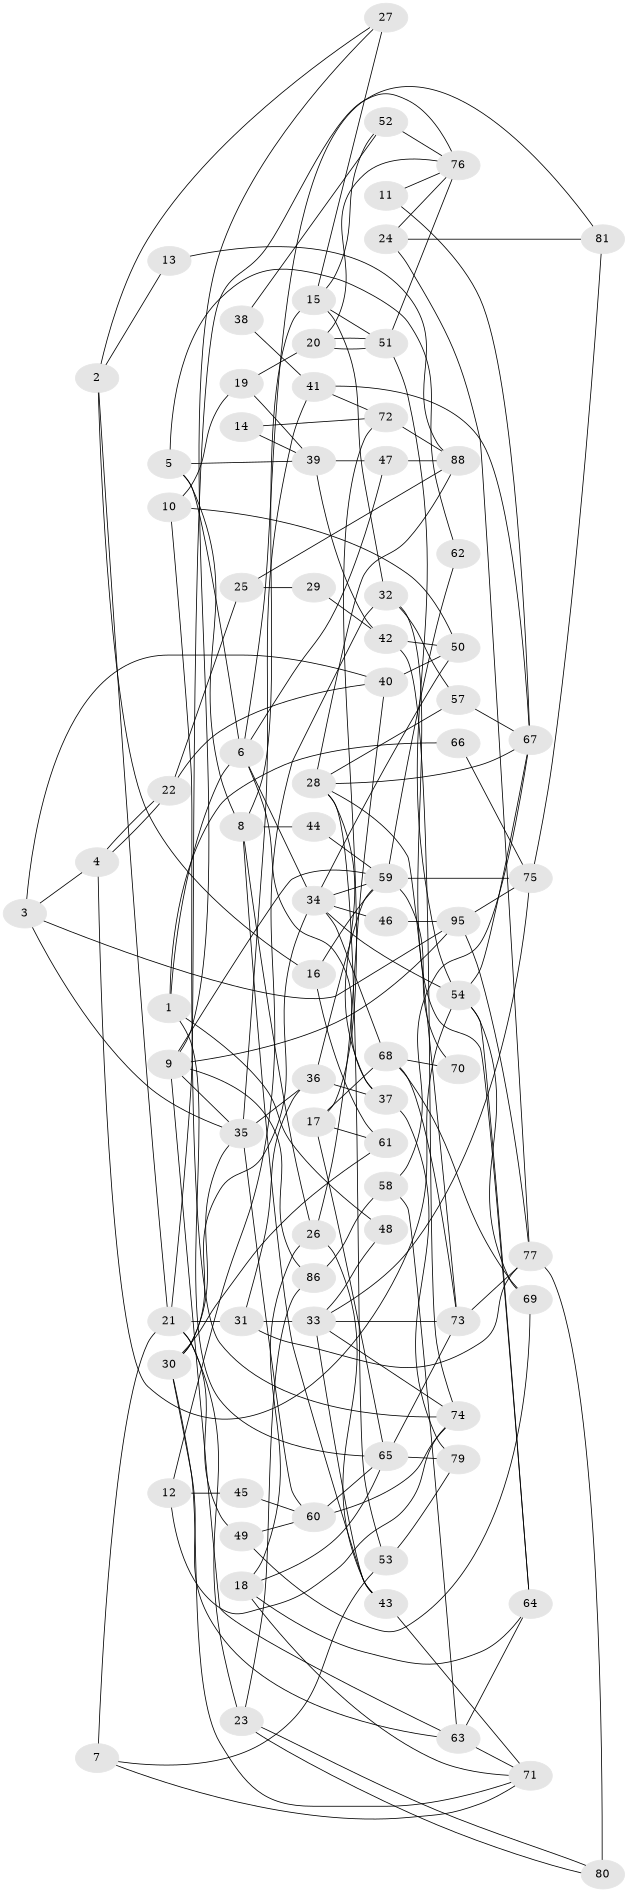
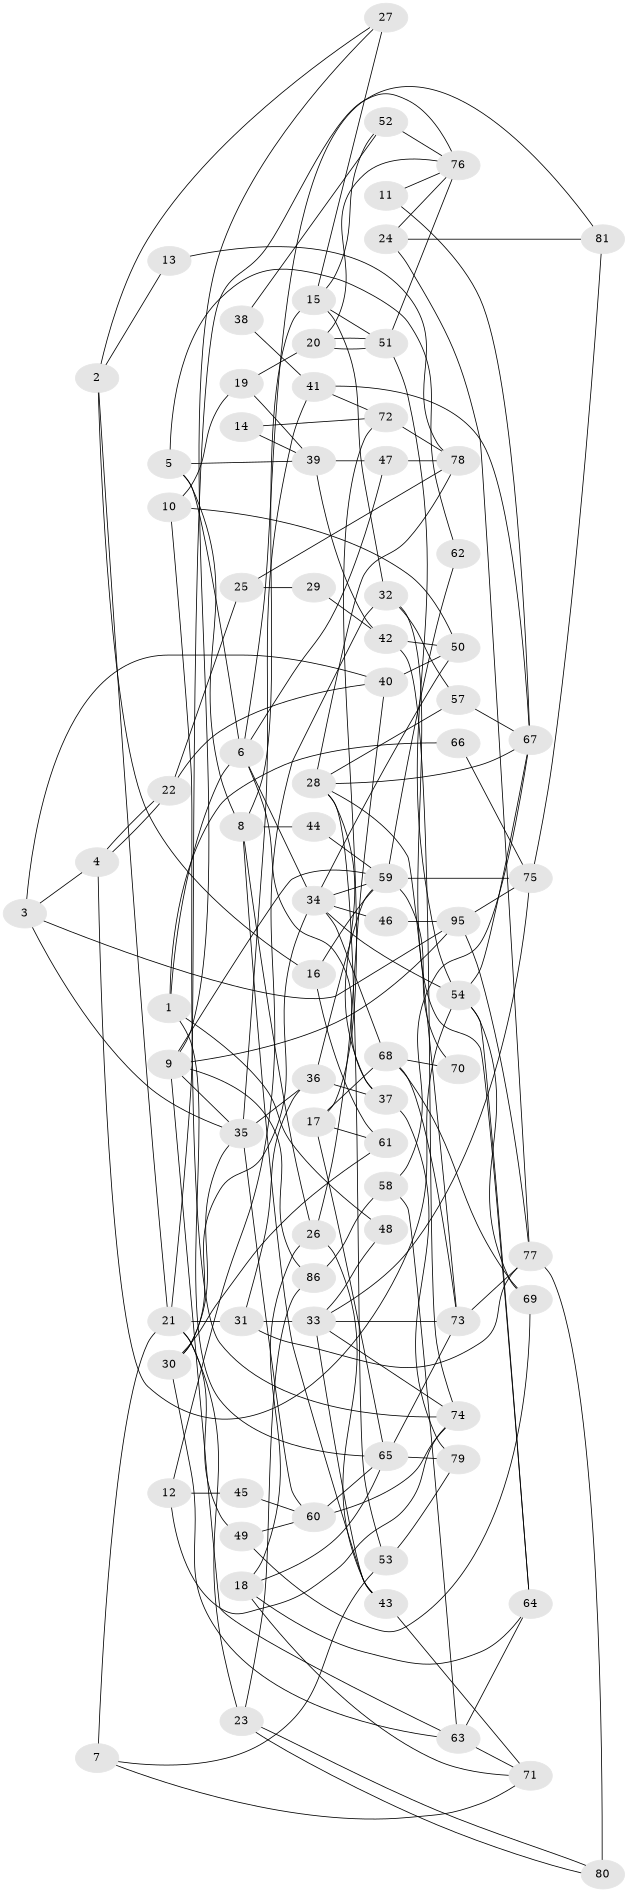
node "88": label "88" -> "78"
edge "30" -- "71": removed
